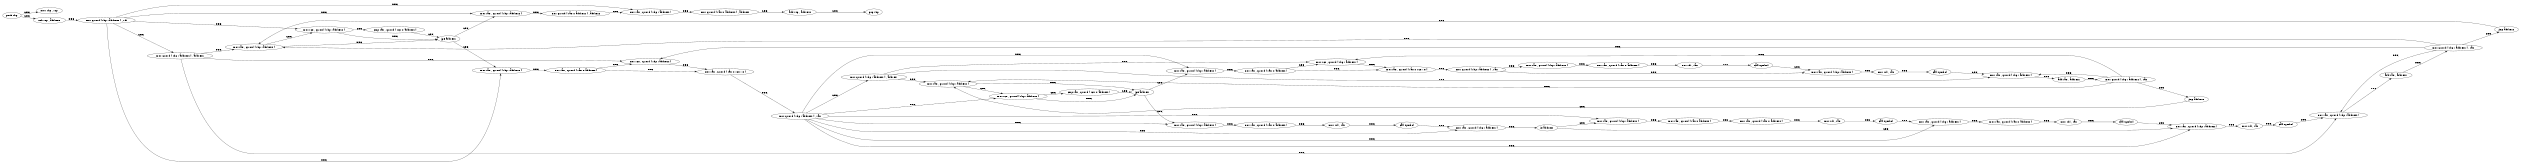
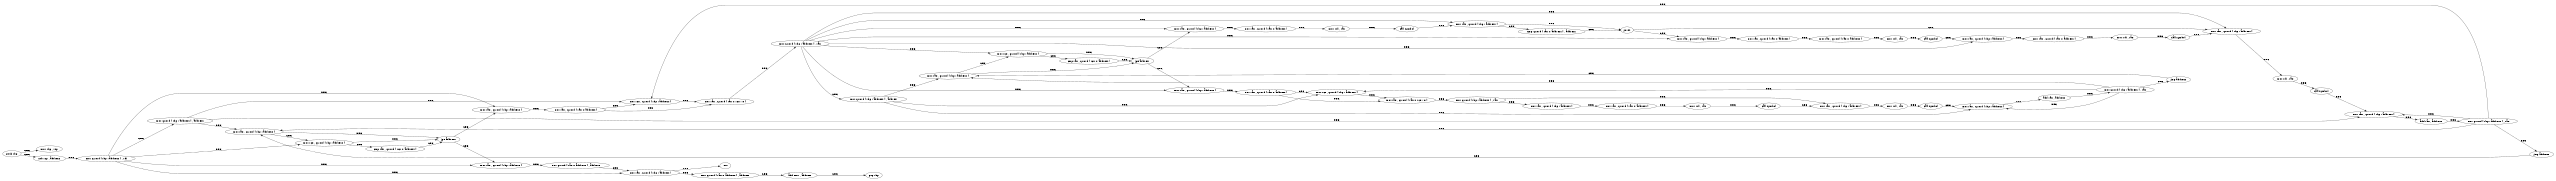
node "add rsp , address": label "add rsp , address" -> "add mov , address"
node "cmp qword [ rax + address ] , address": added
node "je address": label "je address" -> "je rdi"
node "retn": added
